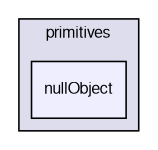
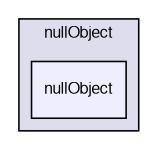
cluster "primitives": label "primitives" -> "nullObject"
